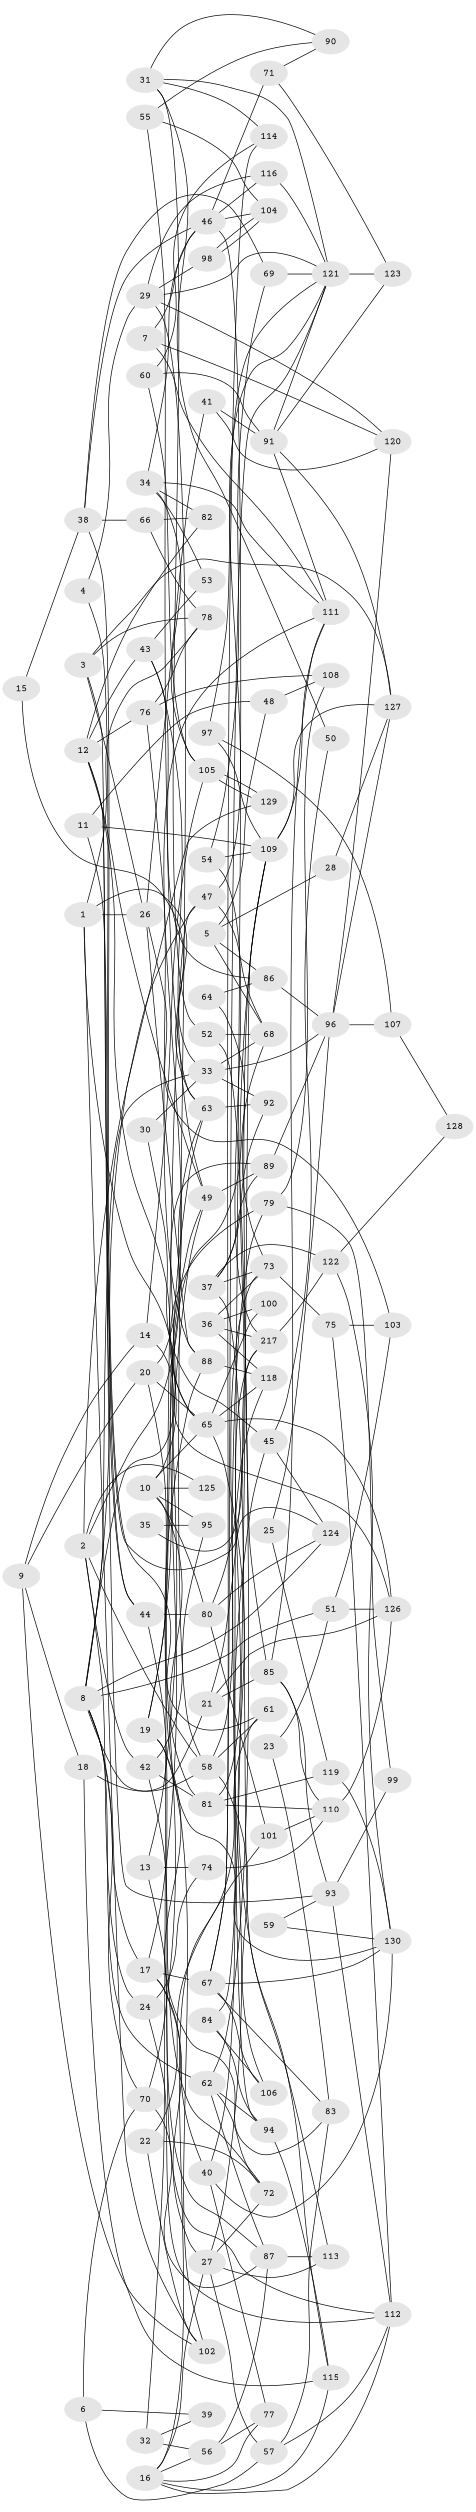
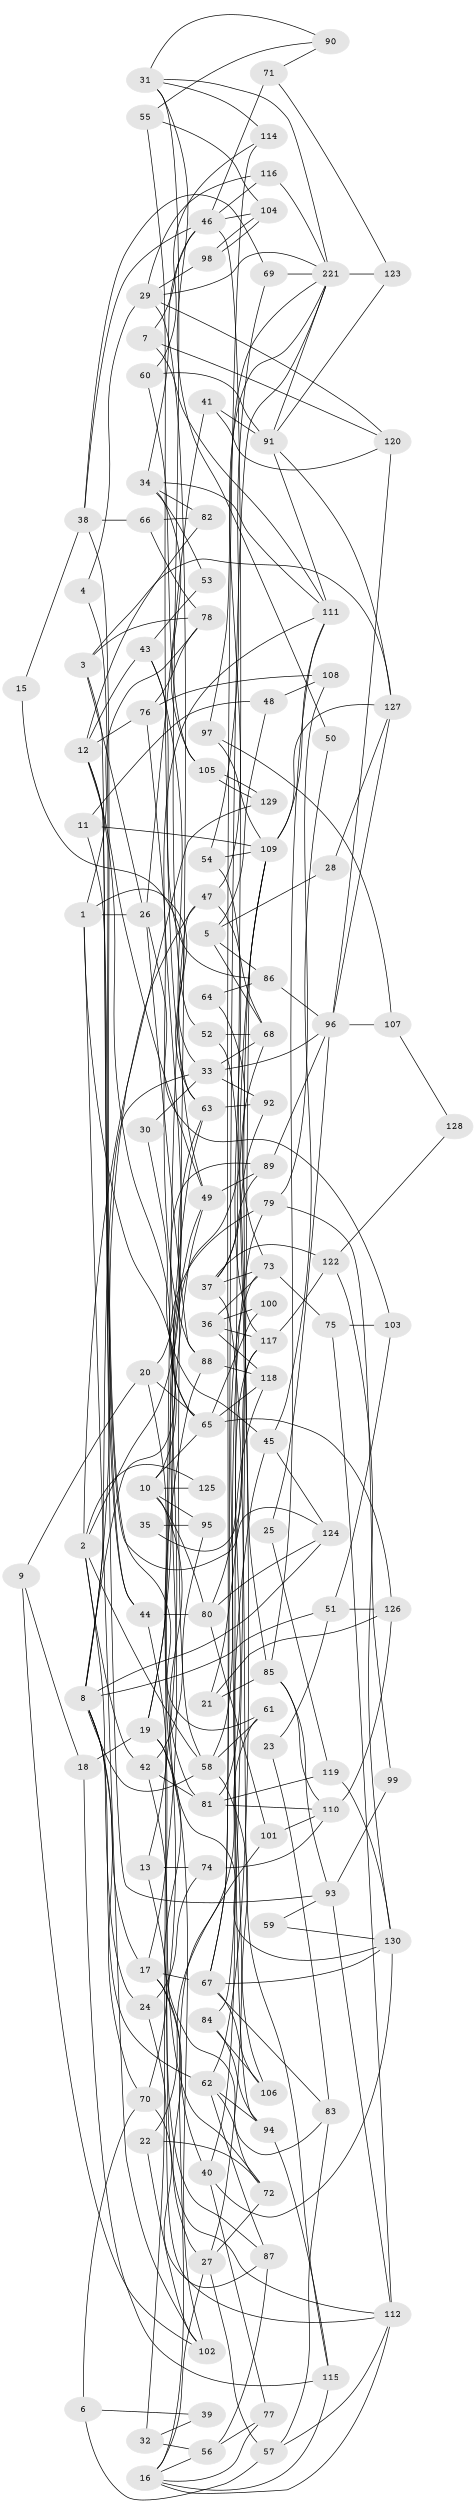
node "121": label "121" -> "221"
node "14": removed
node "217": label "217" -> "117"
edge "21" -- "18": now "19" -- "18"
node "113": removed
